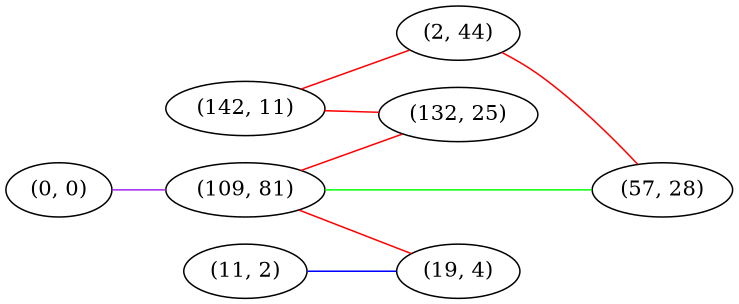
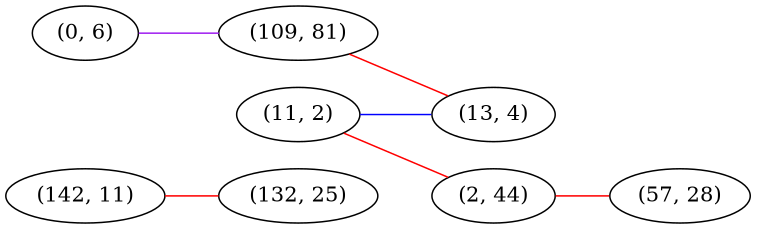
edge "(2, 44)" -- "(142, 11)": now "(2, 44)" -- "(11, 2)"
edge "(132, 25)" -- "(109, 81)": removed
node "(0, 0)": label "(0, 0)" -> "(0, 6)"
edge "(109, 81)" -- "(57, 28)": removed
node "(19, 4)": label "(19, 4)" -> "(13, 4)"
